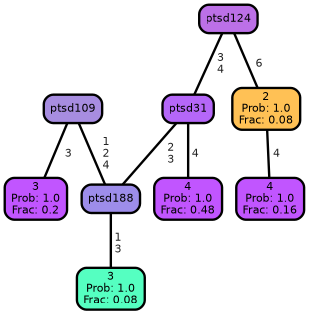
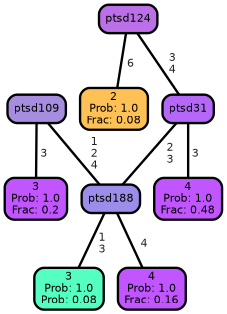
edge "ptsd31" -- "4 Prob: 1.0 Frac: 0.48": label " 4" -> " 3"
edge "2 Prob: 1.0 Frac: 0.08" -- "4 Prob: 1.0 Frac: 0.16": now "ptsd188" -- "4 Prob: 1.0 Frac: 0.16"
node "3 Prob: 1.0 Frac: 0.08": label "3 Prob: 1.0 Frac: 0.08" -> "3 Prob: 1.0 Prob: 0.08"
